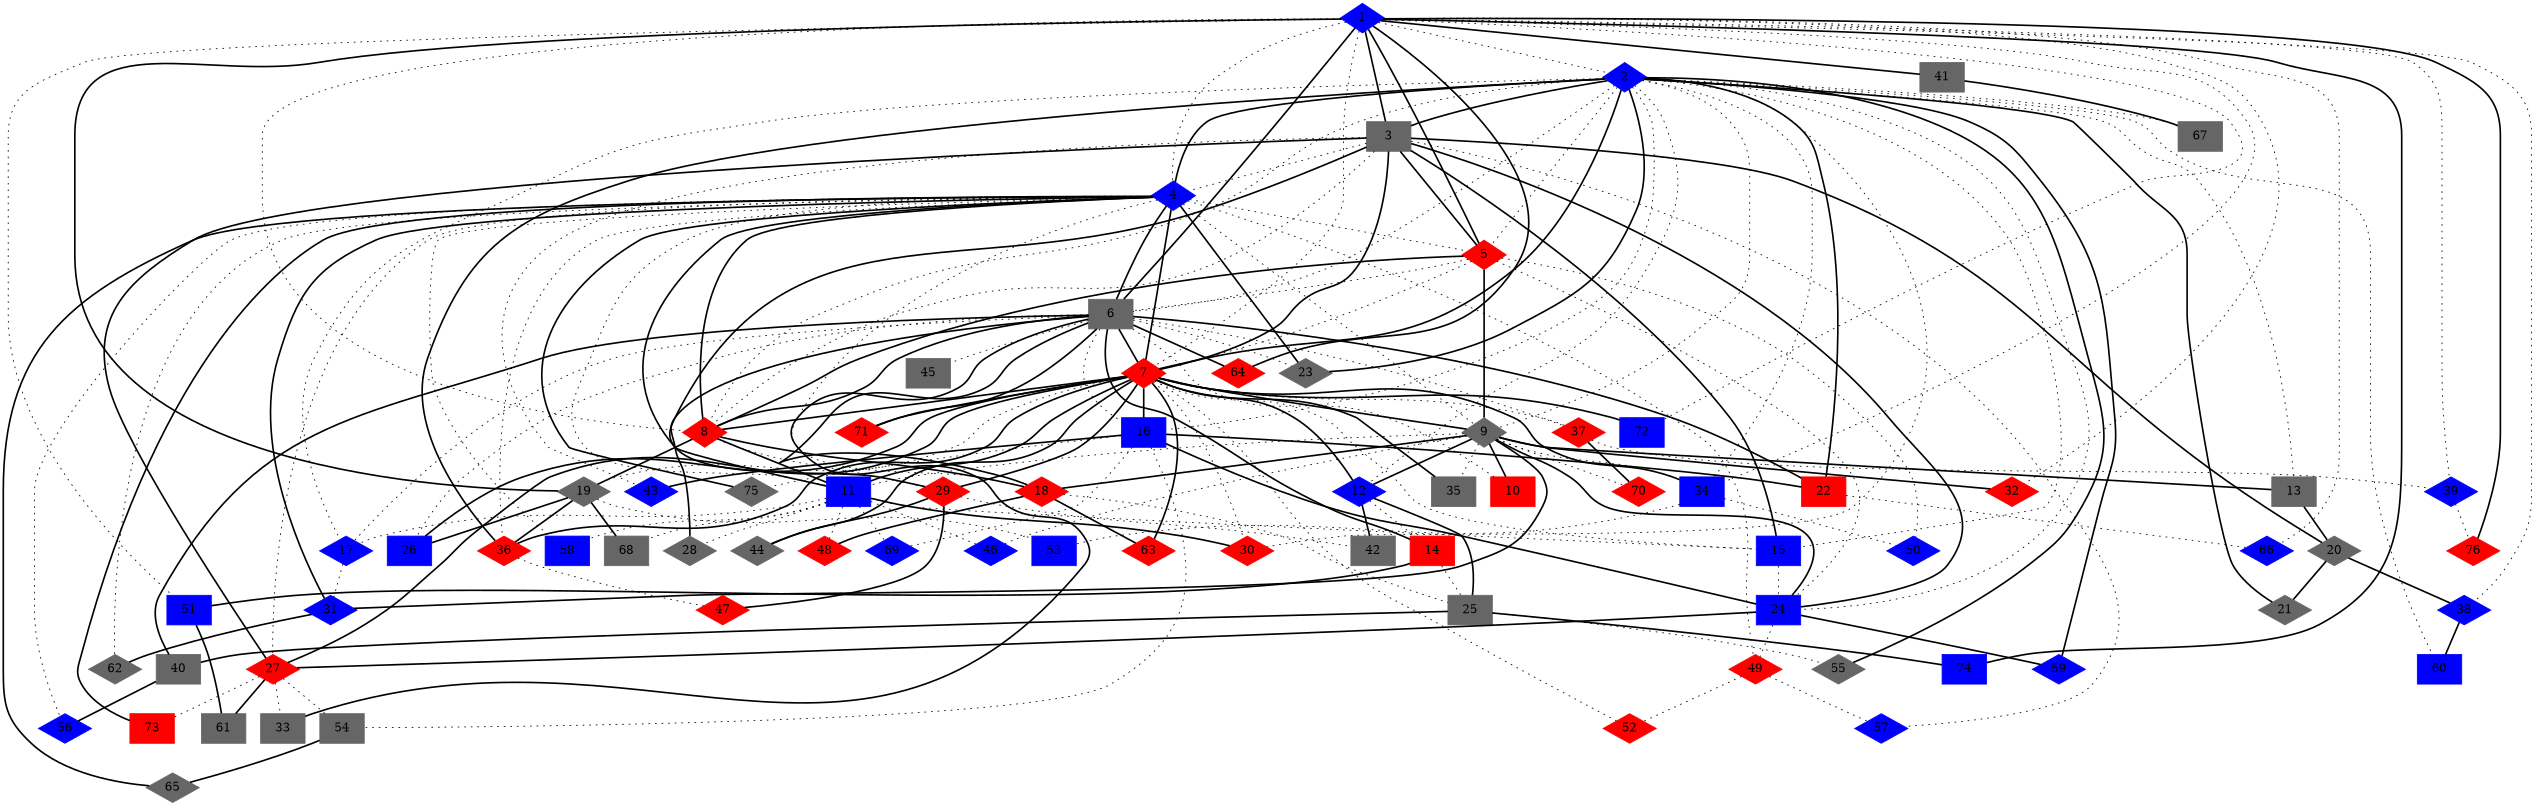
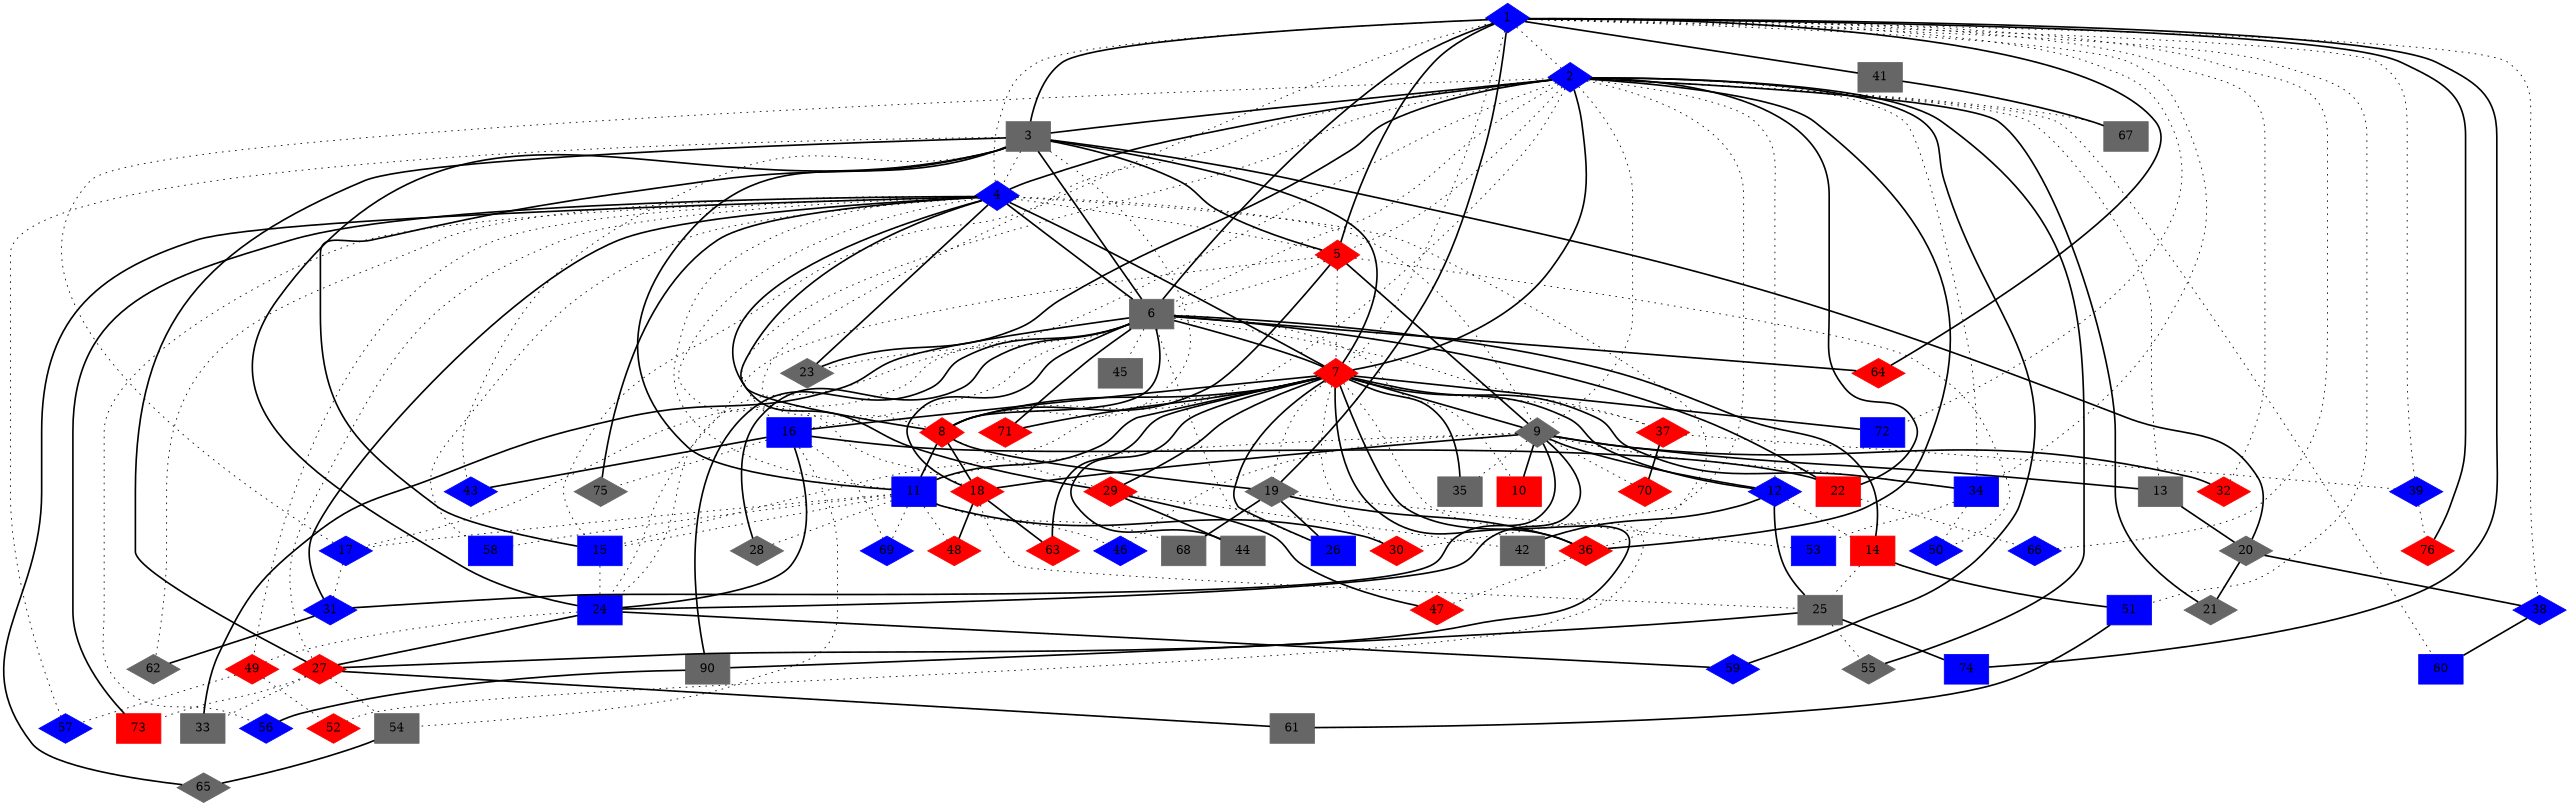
edge "3" -- "6": added
node "44": shape diamond -> box
node "40": label "40" -> "90"
